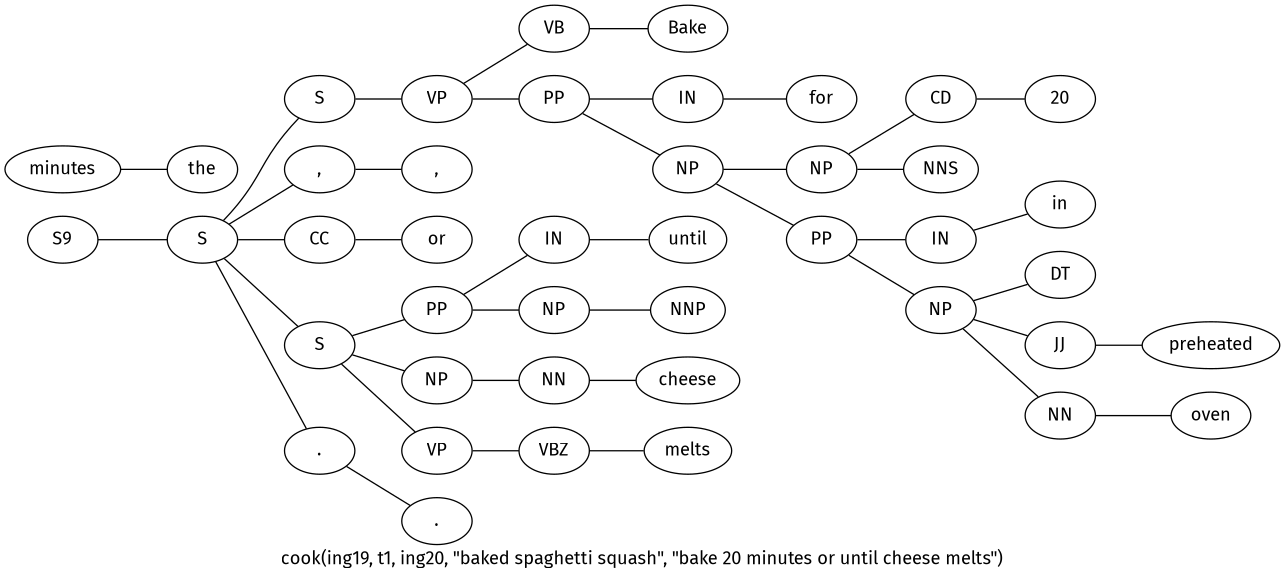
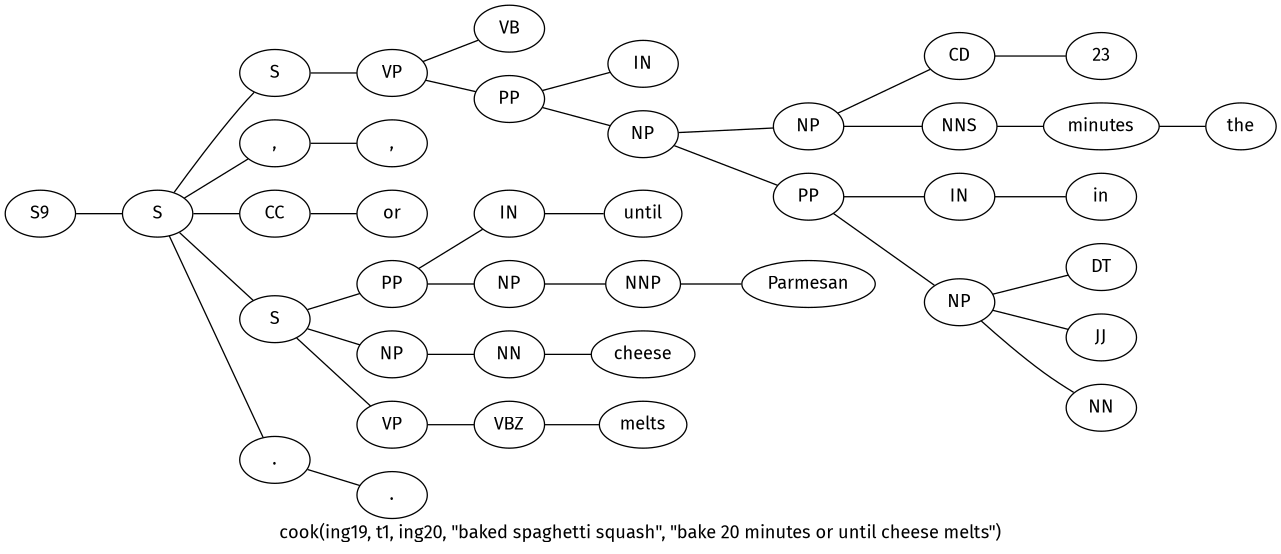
node "Bake": removed
node "for": removed
node "20": label "20" -> "23"
edge "NNS" -- "minutes": added
node "Parmesan": added
node "preheated": removed
node "oven": removed
